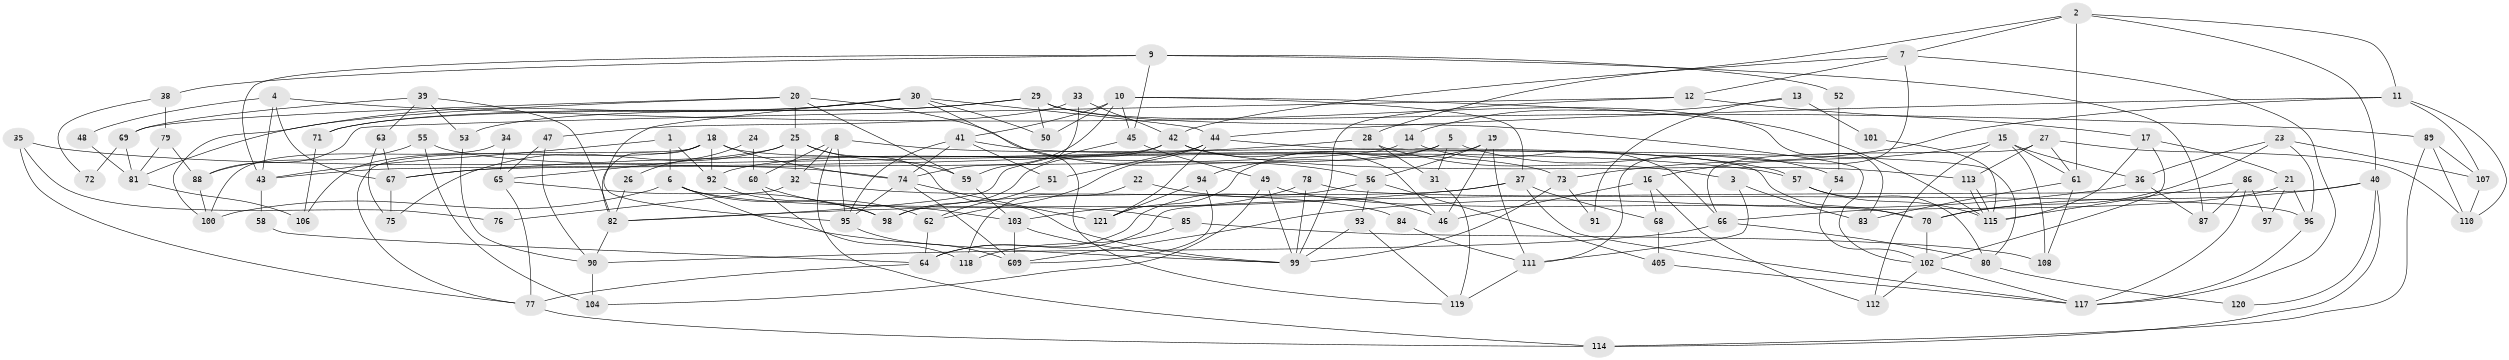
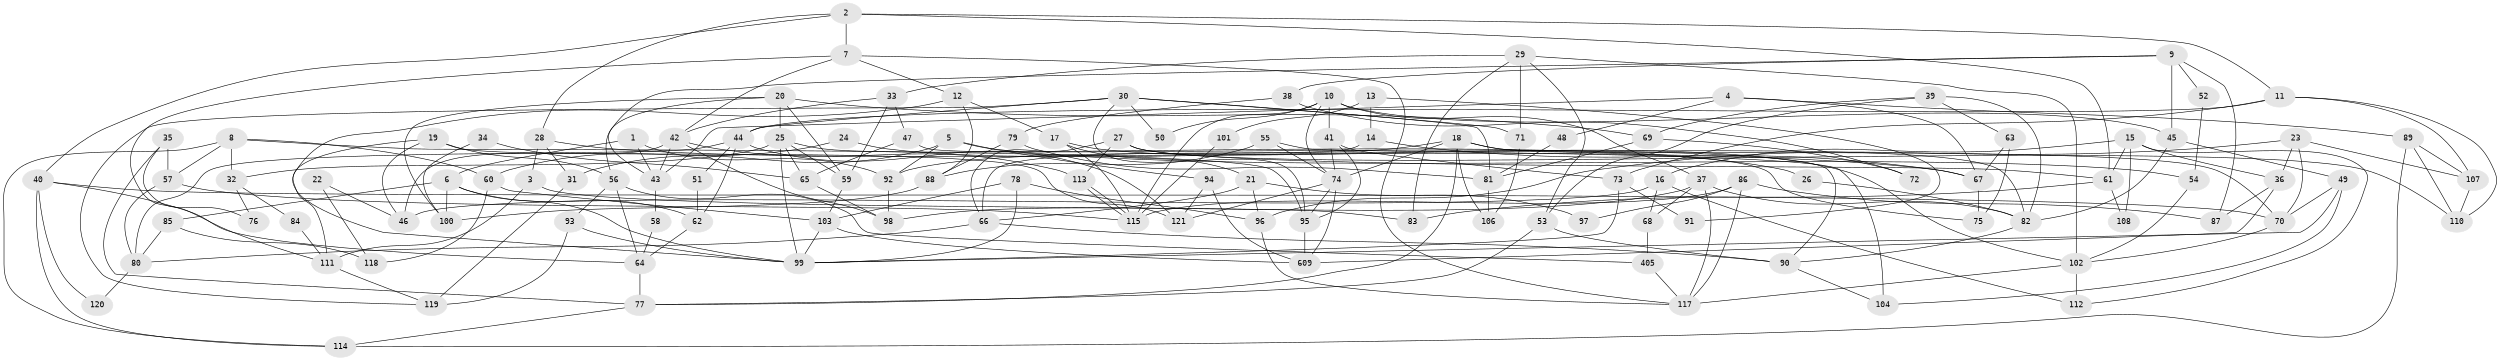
edge "29" -- "50": now "29" -- "33"
edge "41" -- "51": removed
edge "85" -- "108": now "85" -- "80"
edge "65" -- "77": now "53" -- "77"
